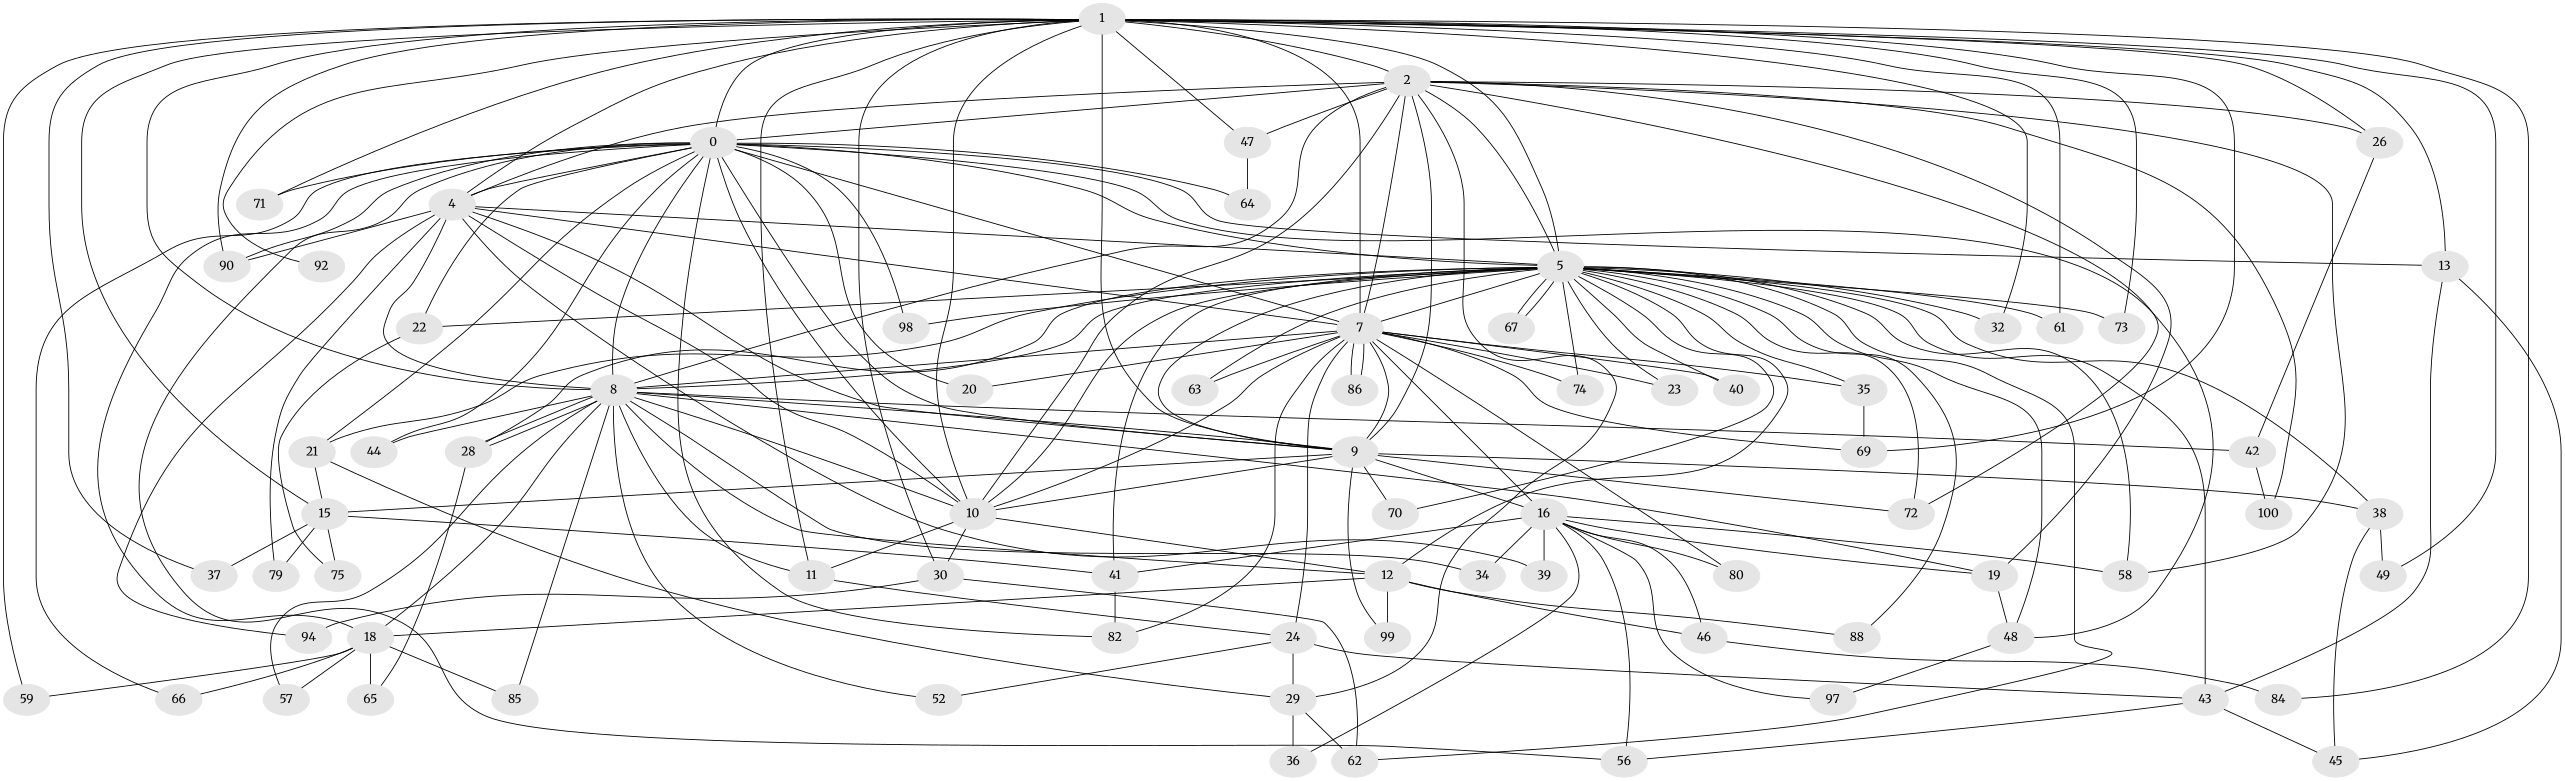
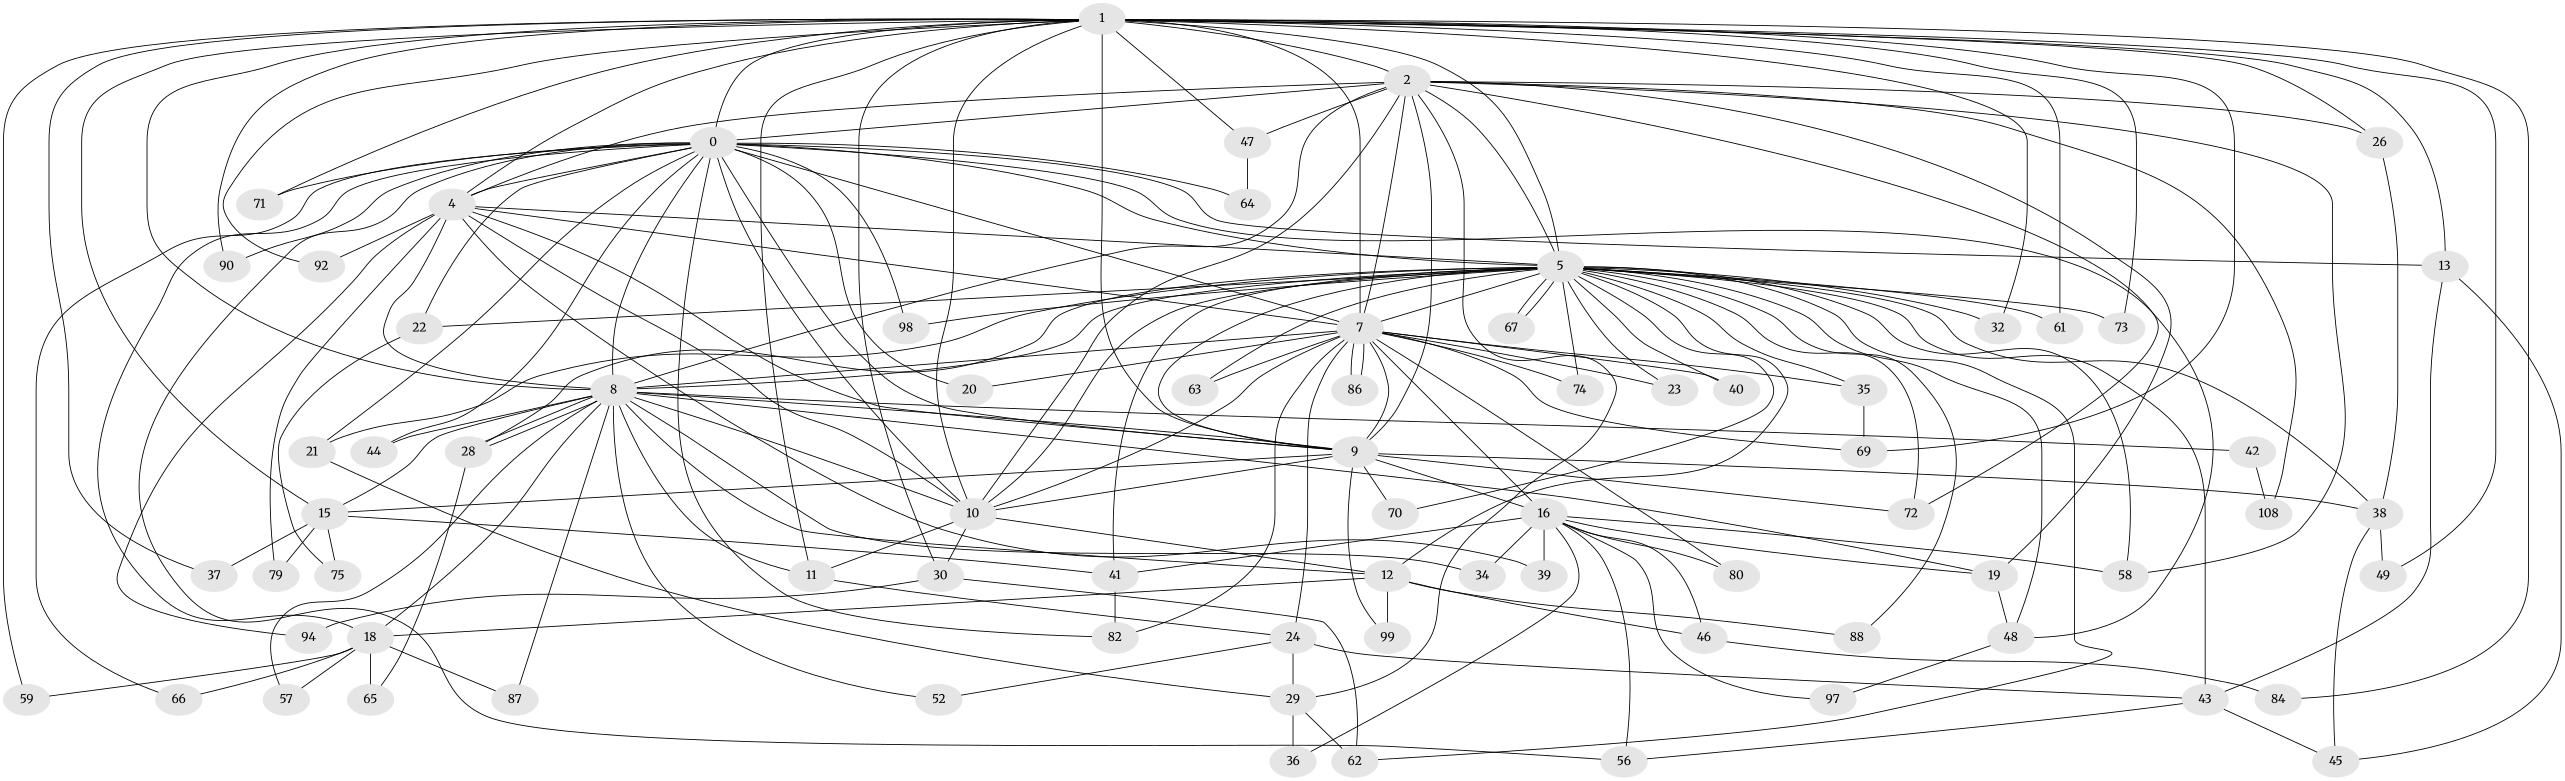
edge "4" -- "90": now "4" -- "92"
edge "26" -- "42": now "26" -- "38"
edge "21" -- "15": now "8" -- "15"
node "100": label "100" -> "108"
node "85": label "85" -> "87"
